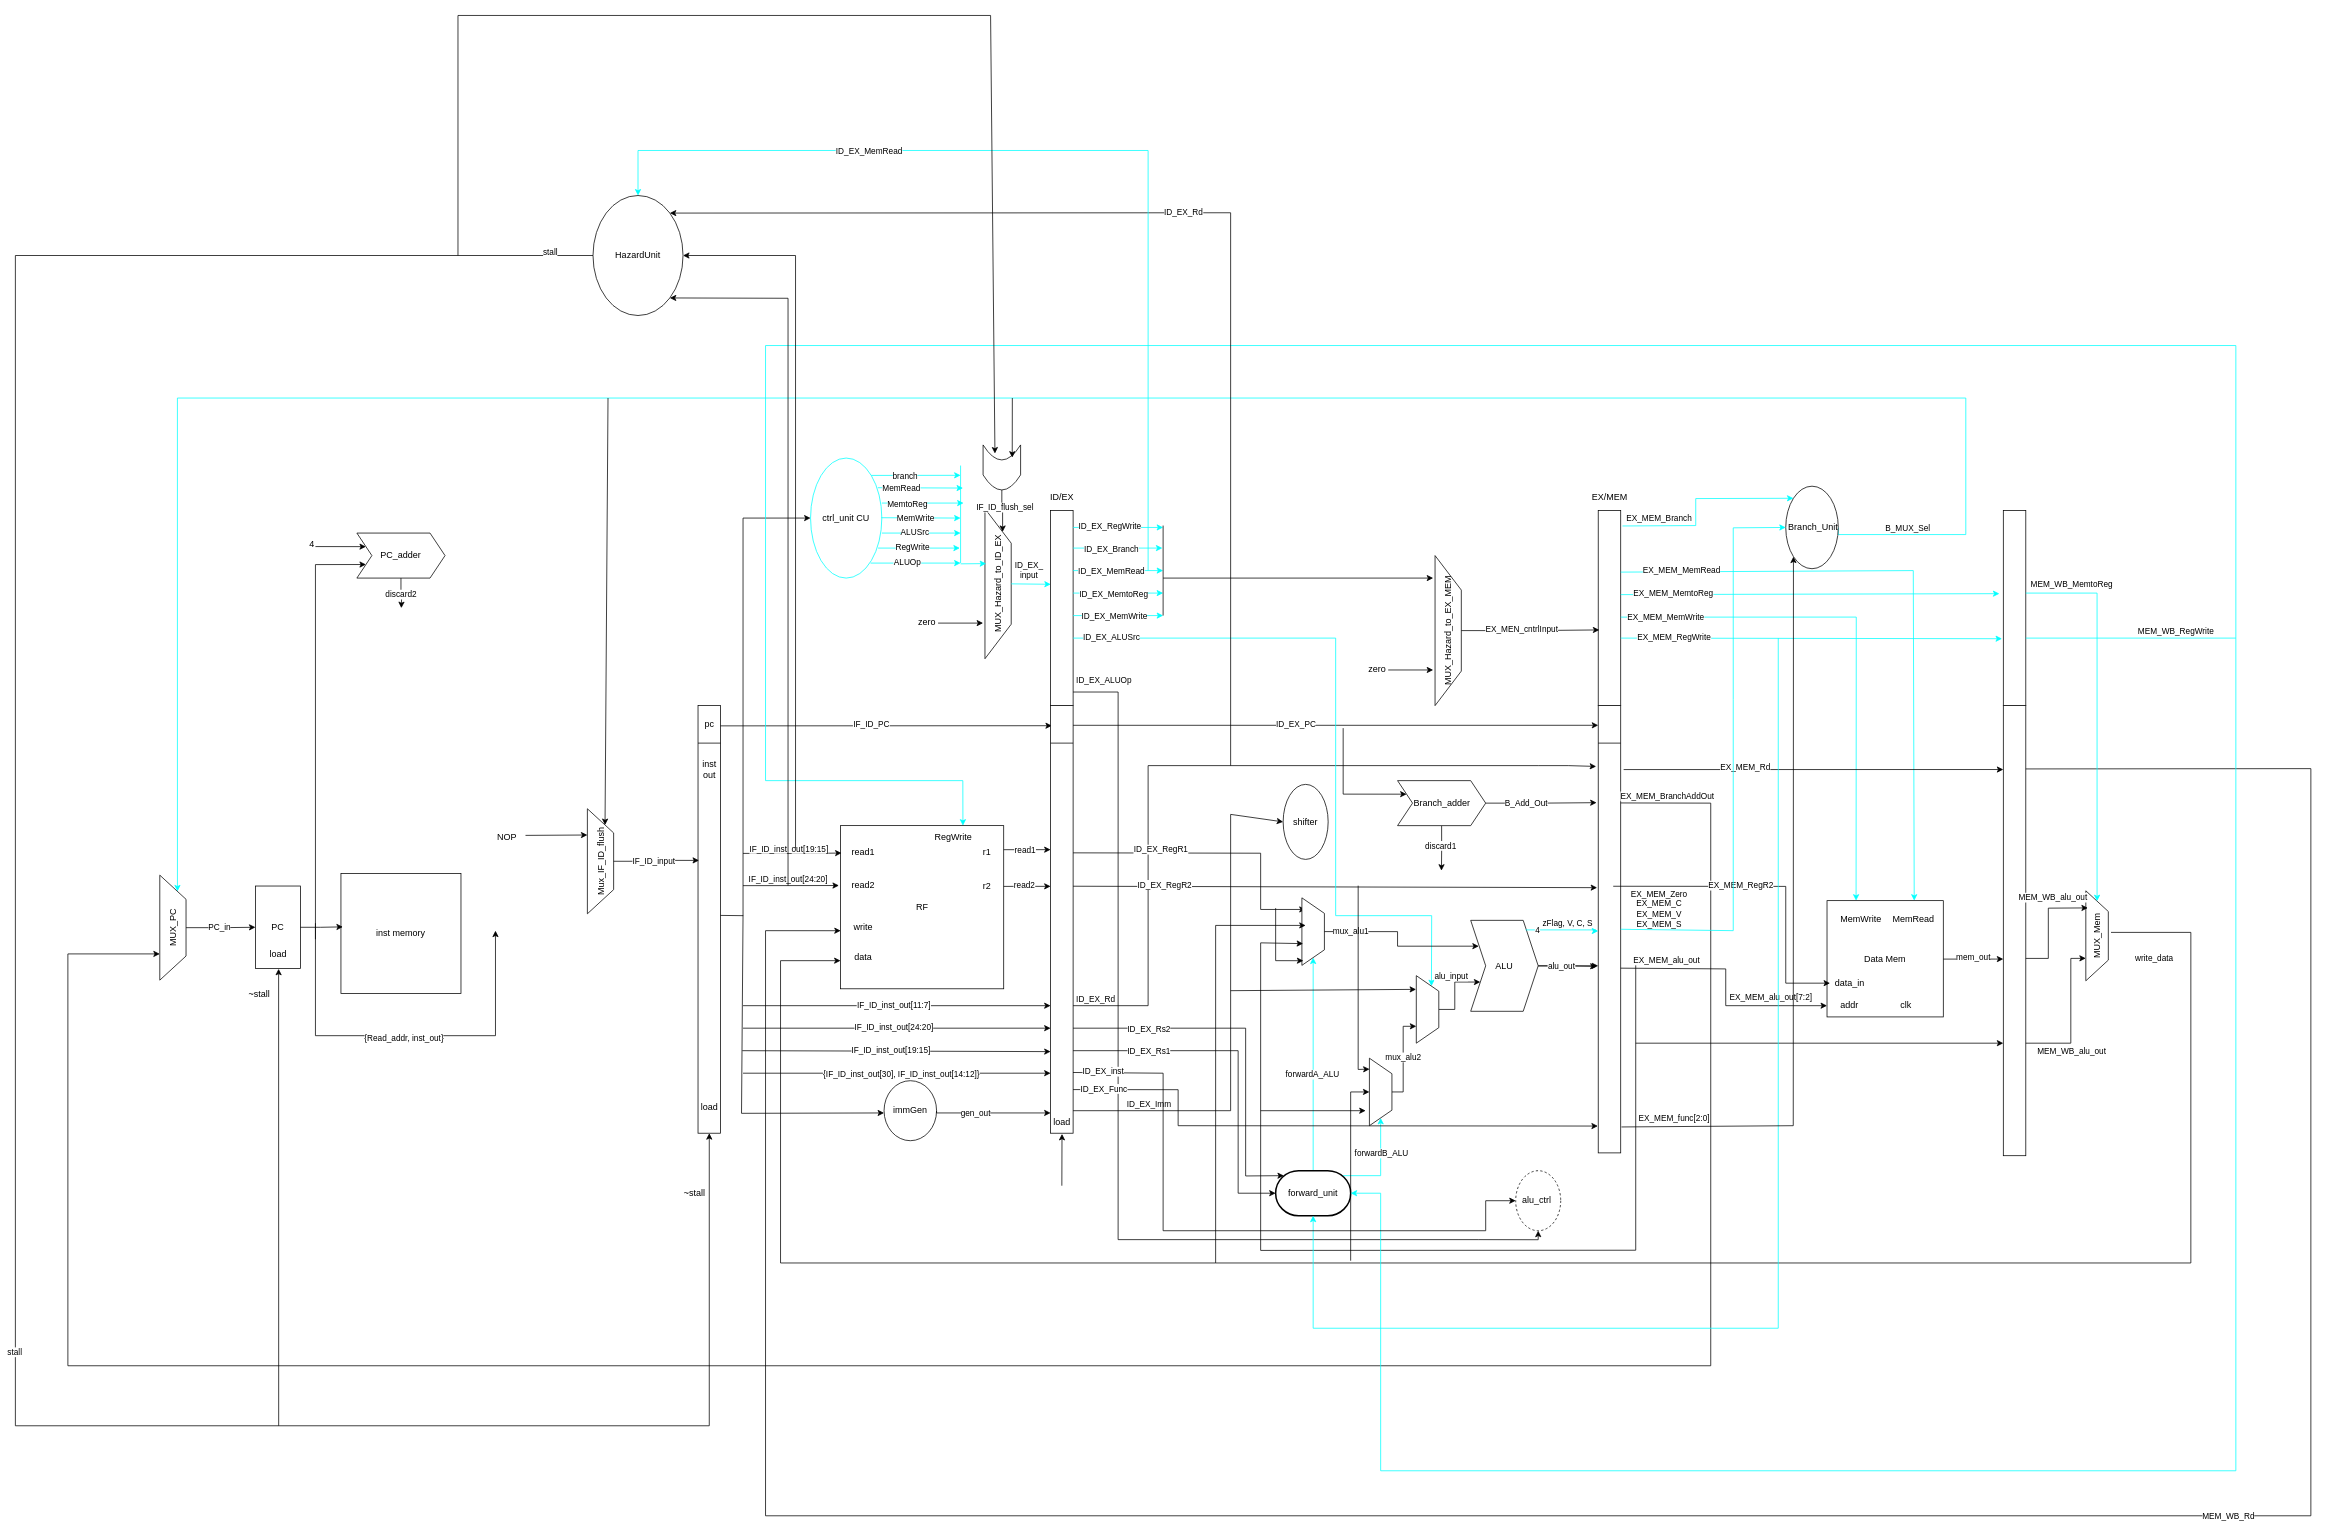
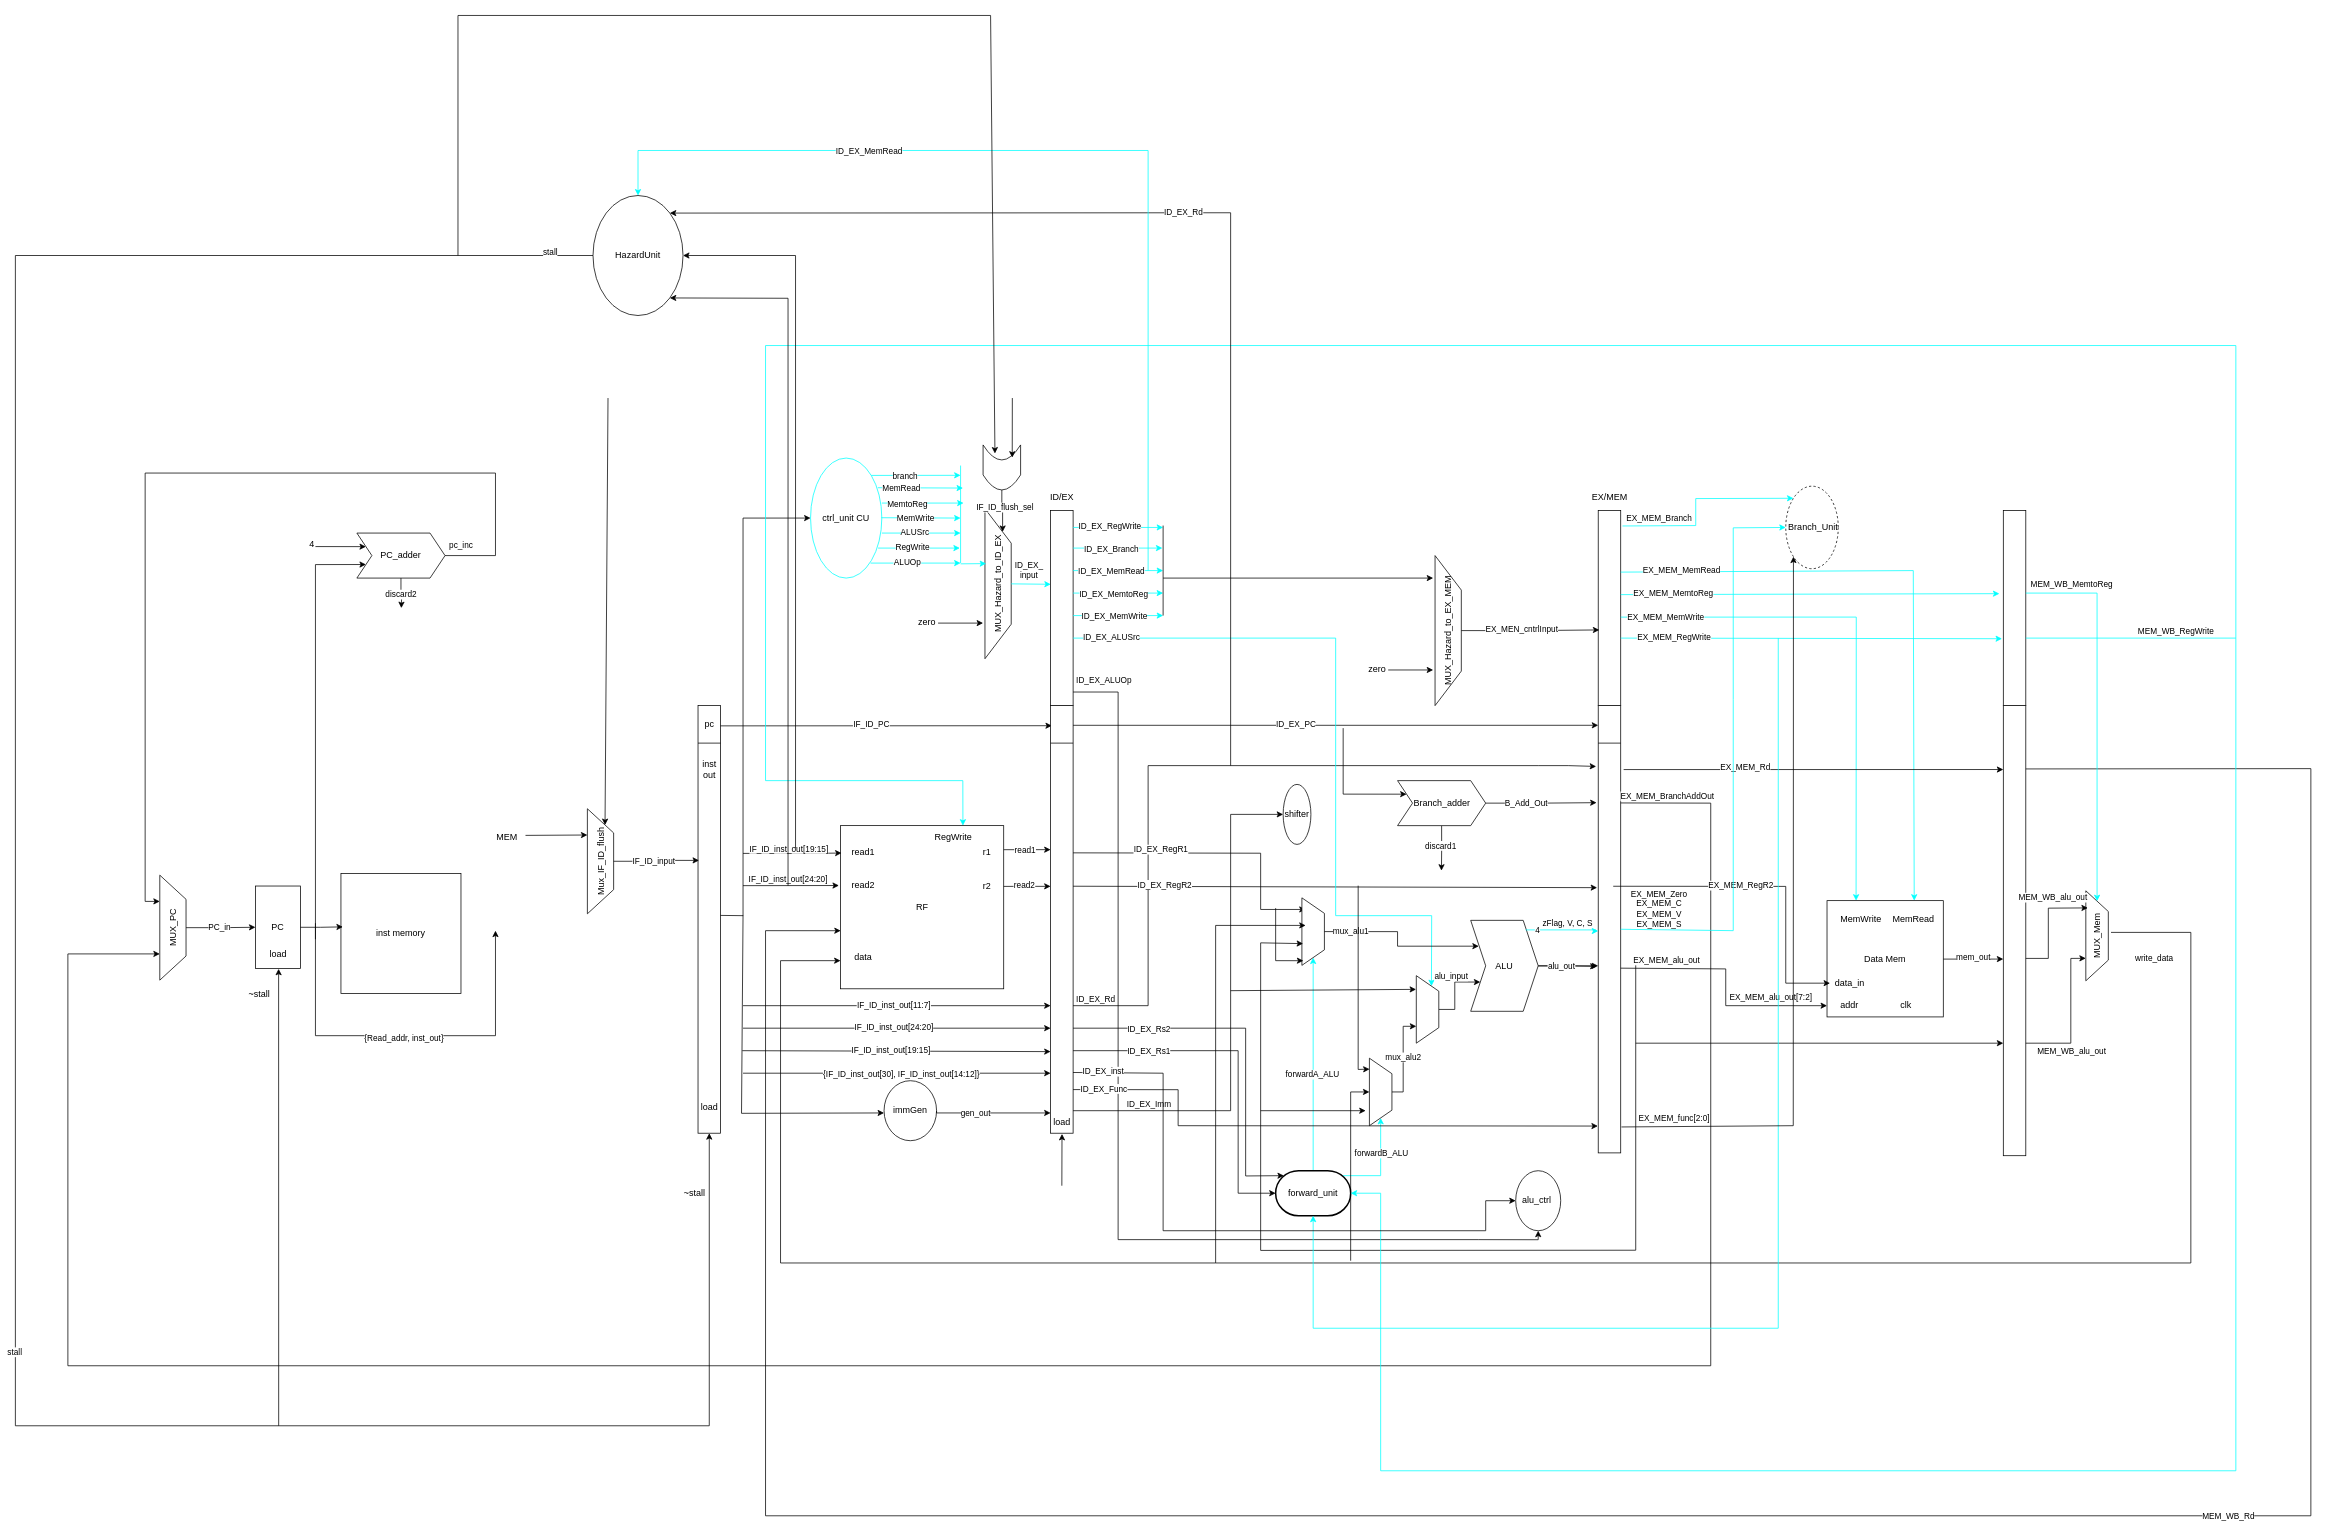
node "Branch_Unit": style solid -> dashed
edge "PC_adder" -> "MUX_PC": added, label "pc_inc"
edge "Branch_Unit" -> "MUX_PC": removed, label "B_MUX_Sel"
node "shifter": size 45x75 -> 28x60
node "NOP": label "NOP" -> "MEM"
node "write": removed
node "alu_ctrl": style dashed -> solid
